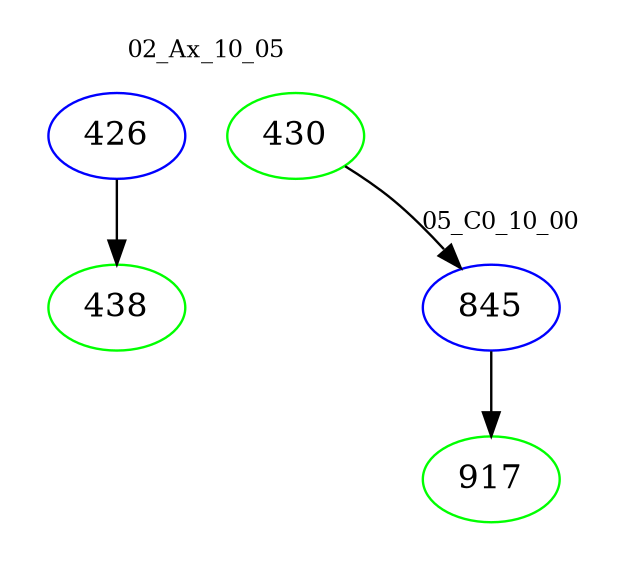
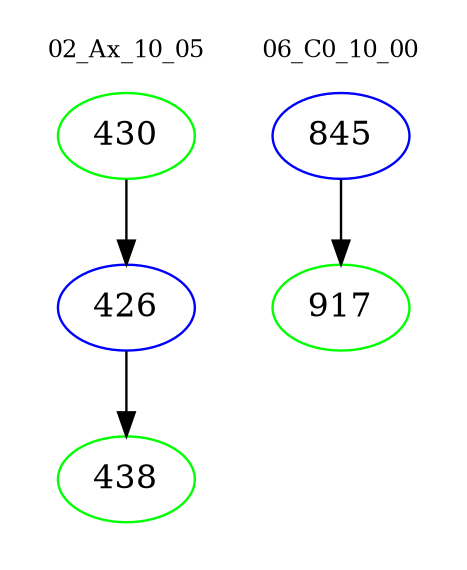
cluster "05_C0_10_00": label "05_C0_10_00" -> "06_C0_10_00"
edge "430" -> "845": now "430" -> "426"
